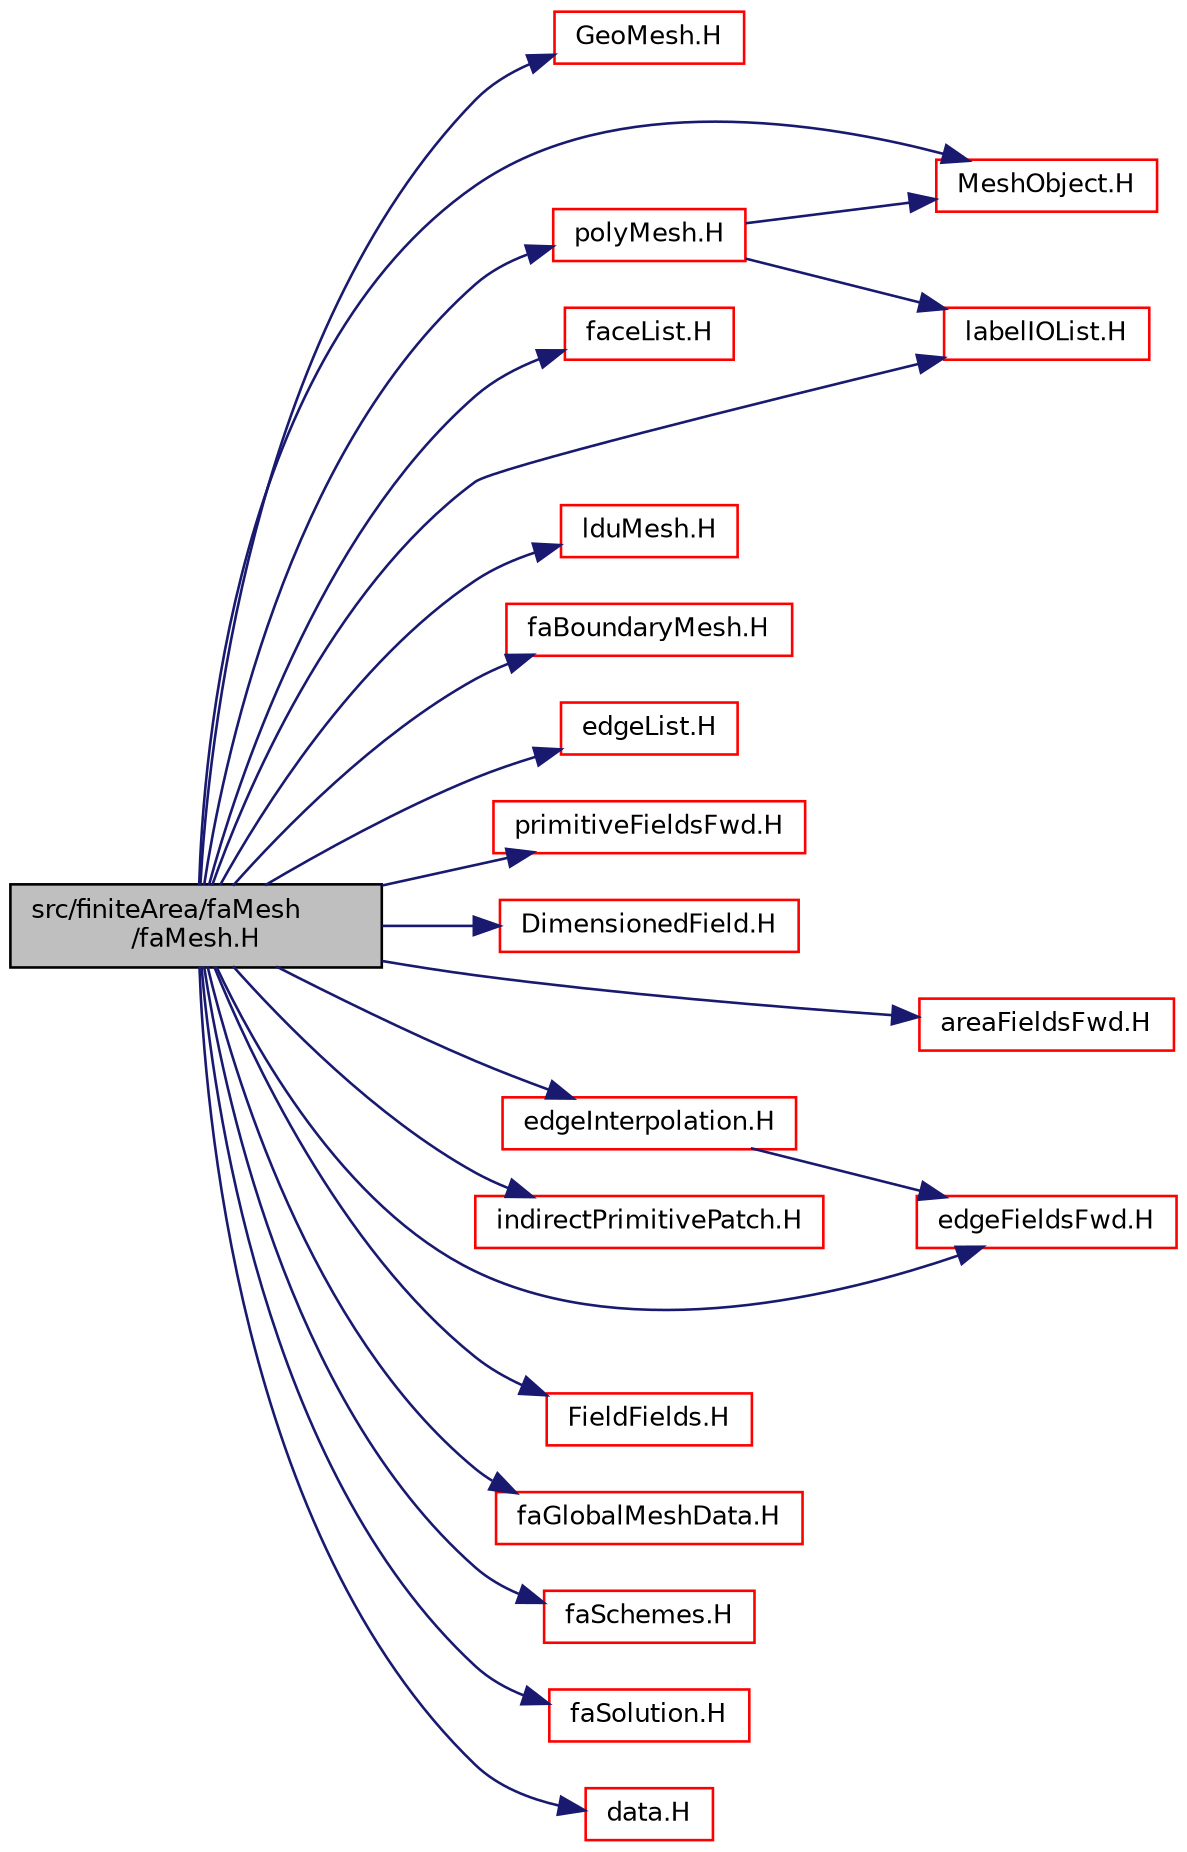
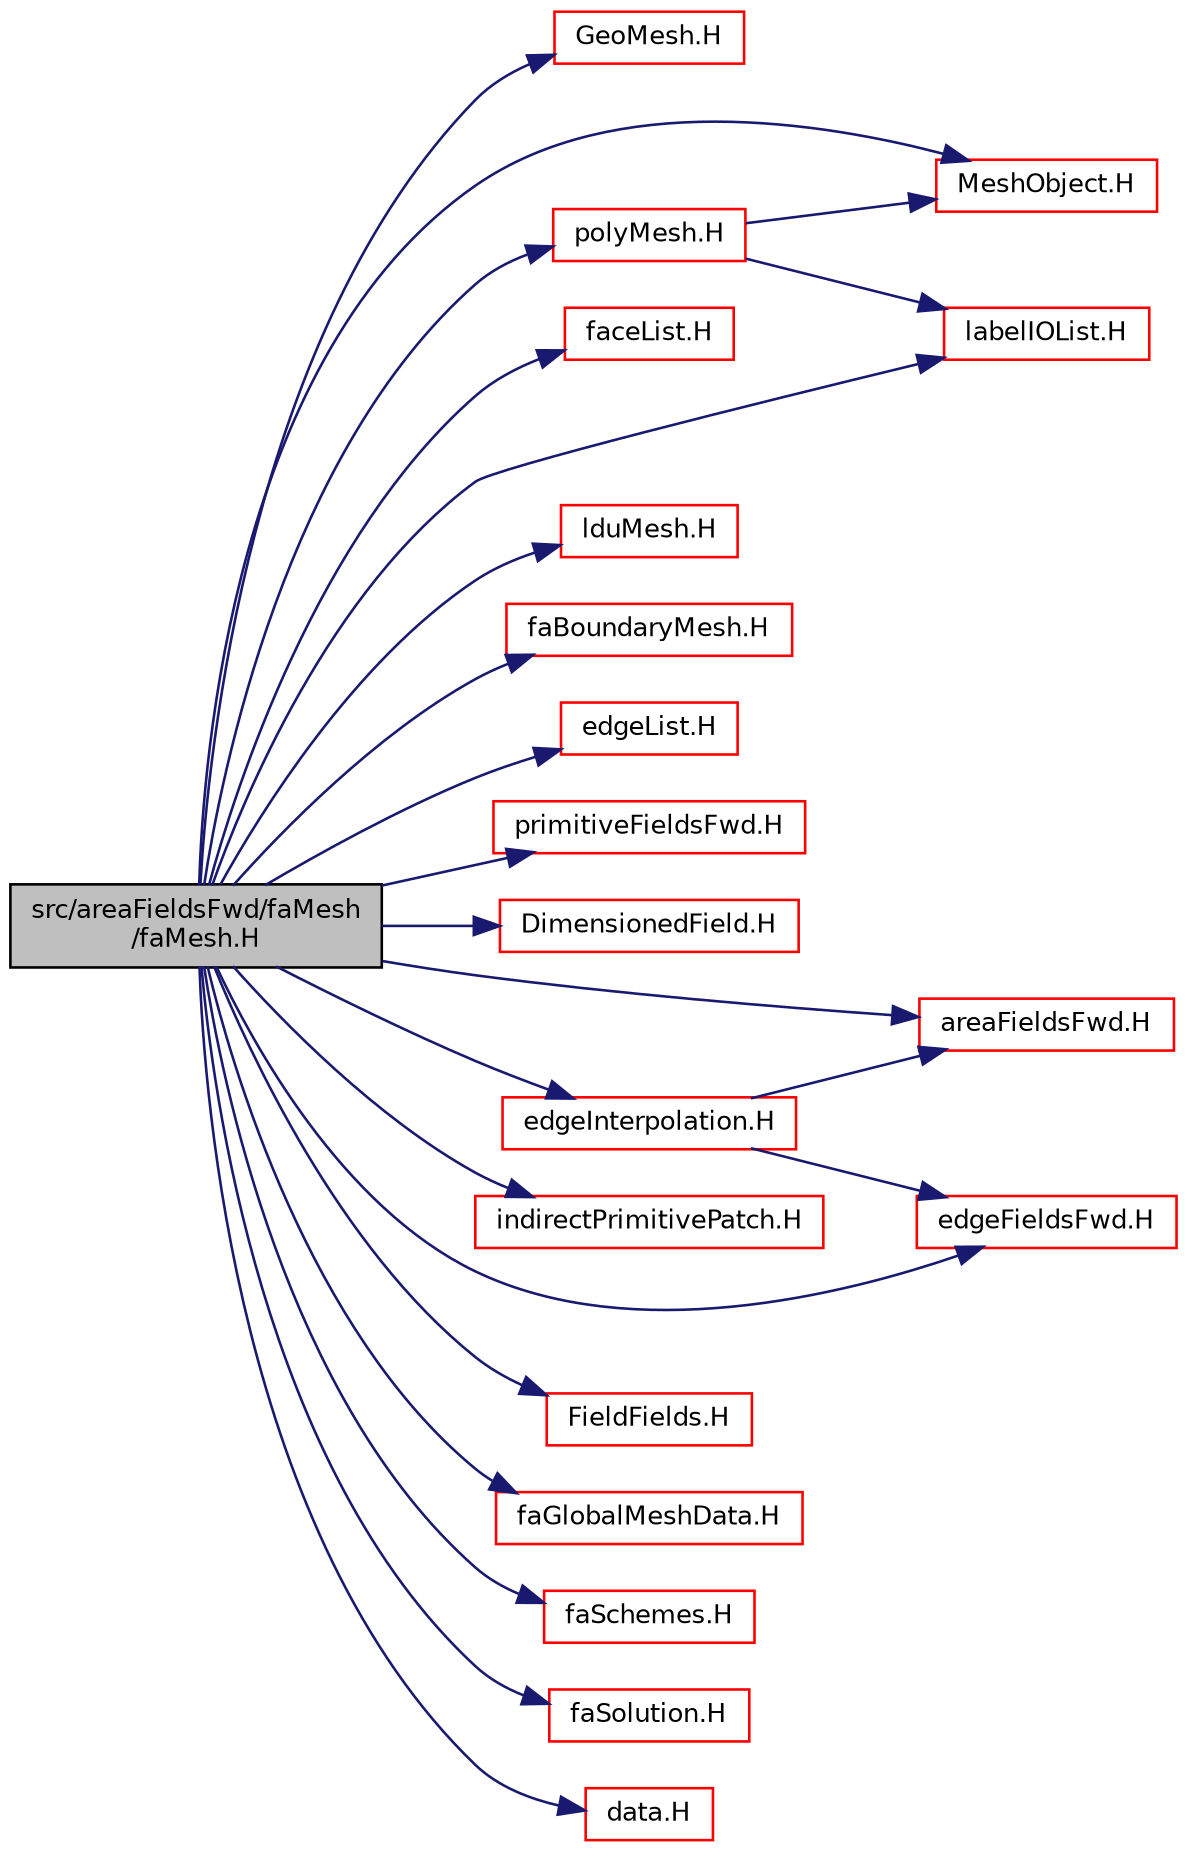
node "src/finiteArea/faMesh /faMesh.H": label "src/finiteArea/faMesh /faMesh.H" -> "src/areaFieldsFwd/faMesh /faMesh.H"
edge "edgeInterpolation.H" -> "areaFieldsFwd.H": added
